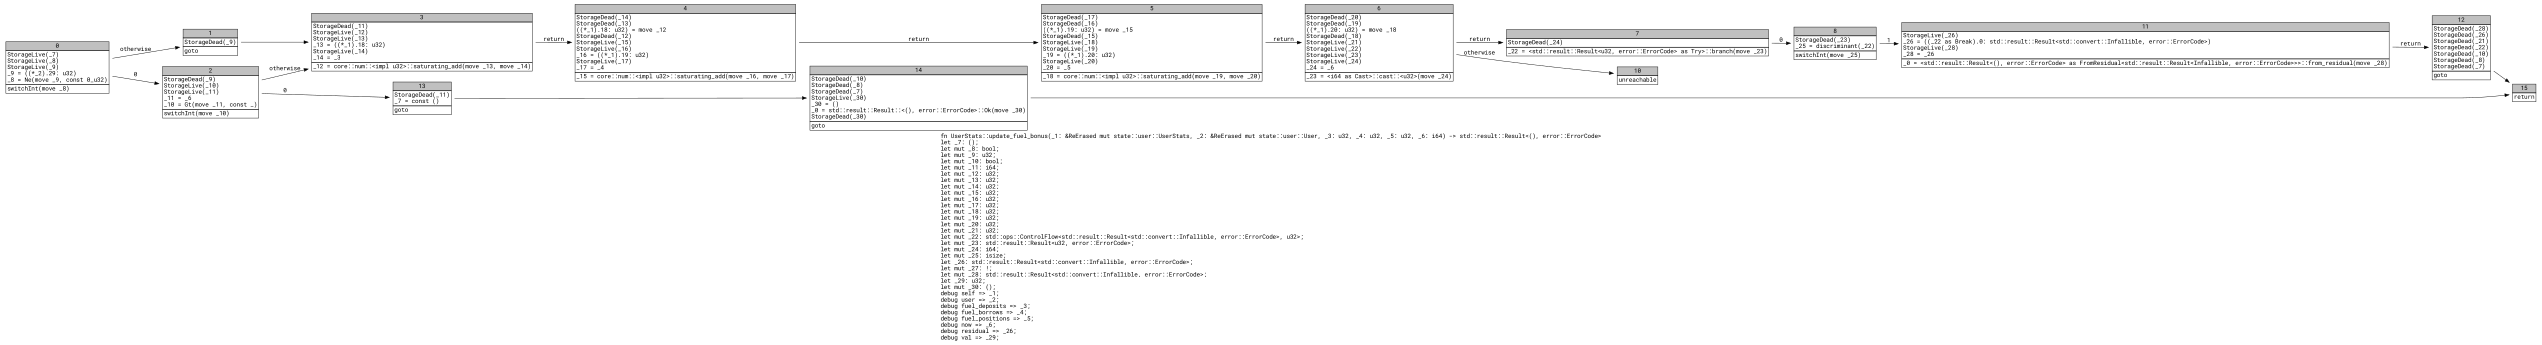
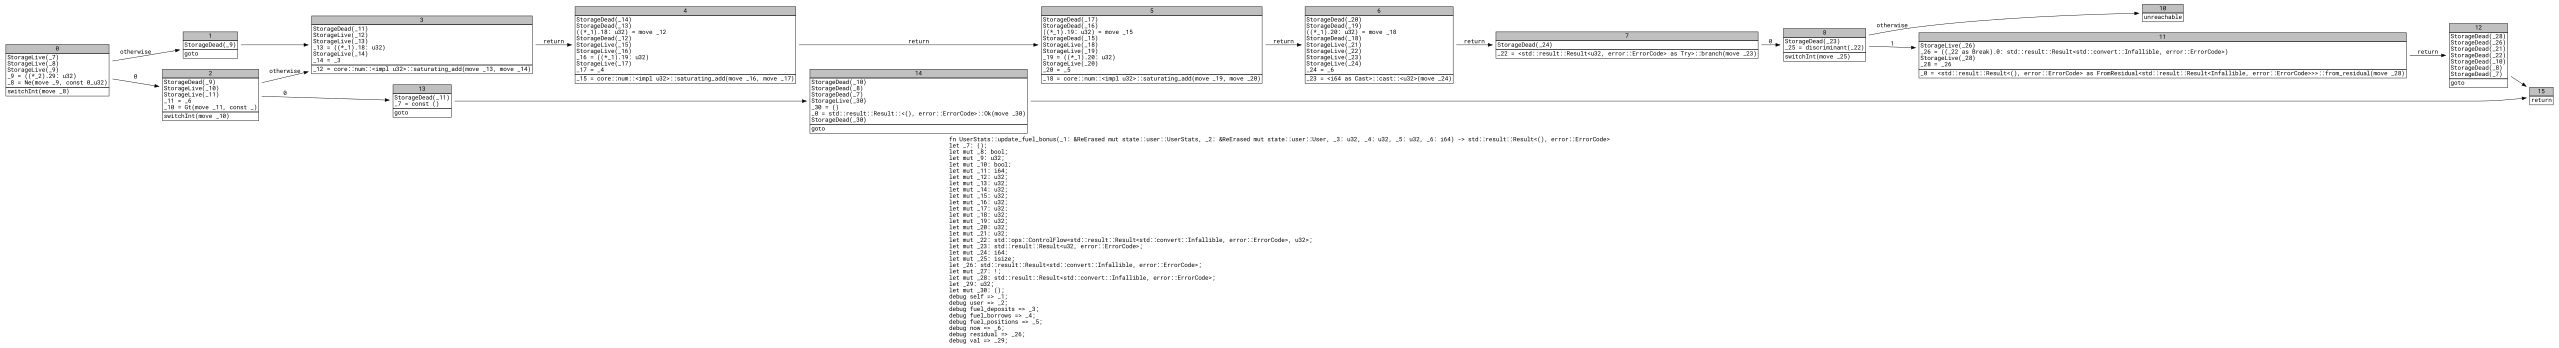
edge "6" -> "10": now "8" -> "10"
